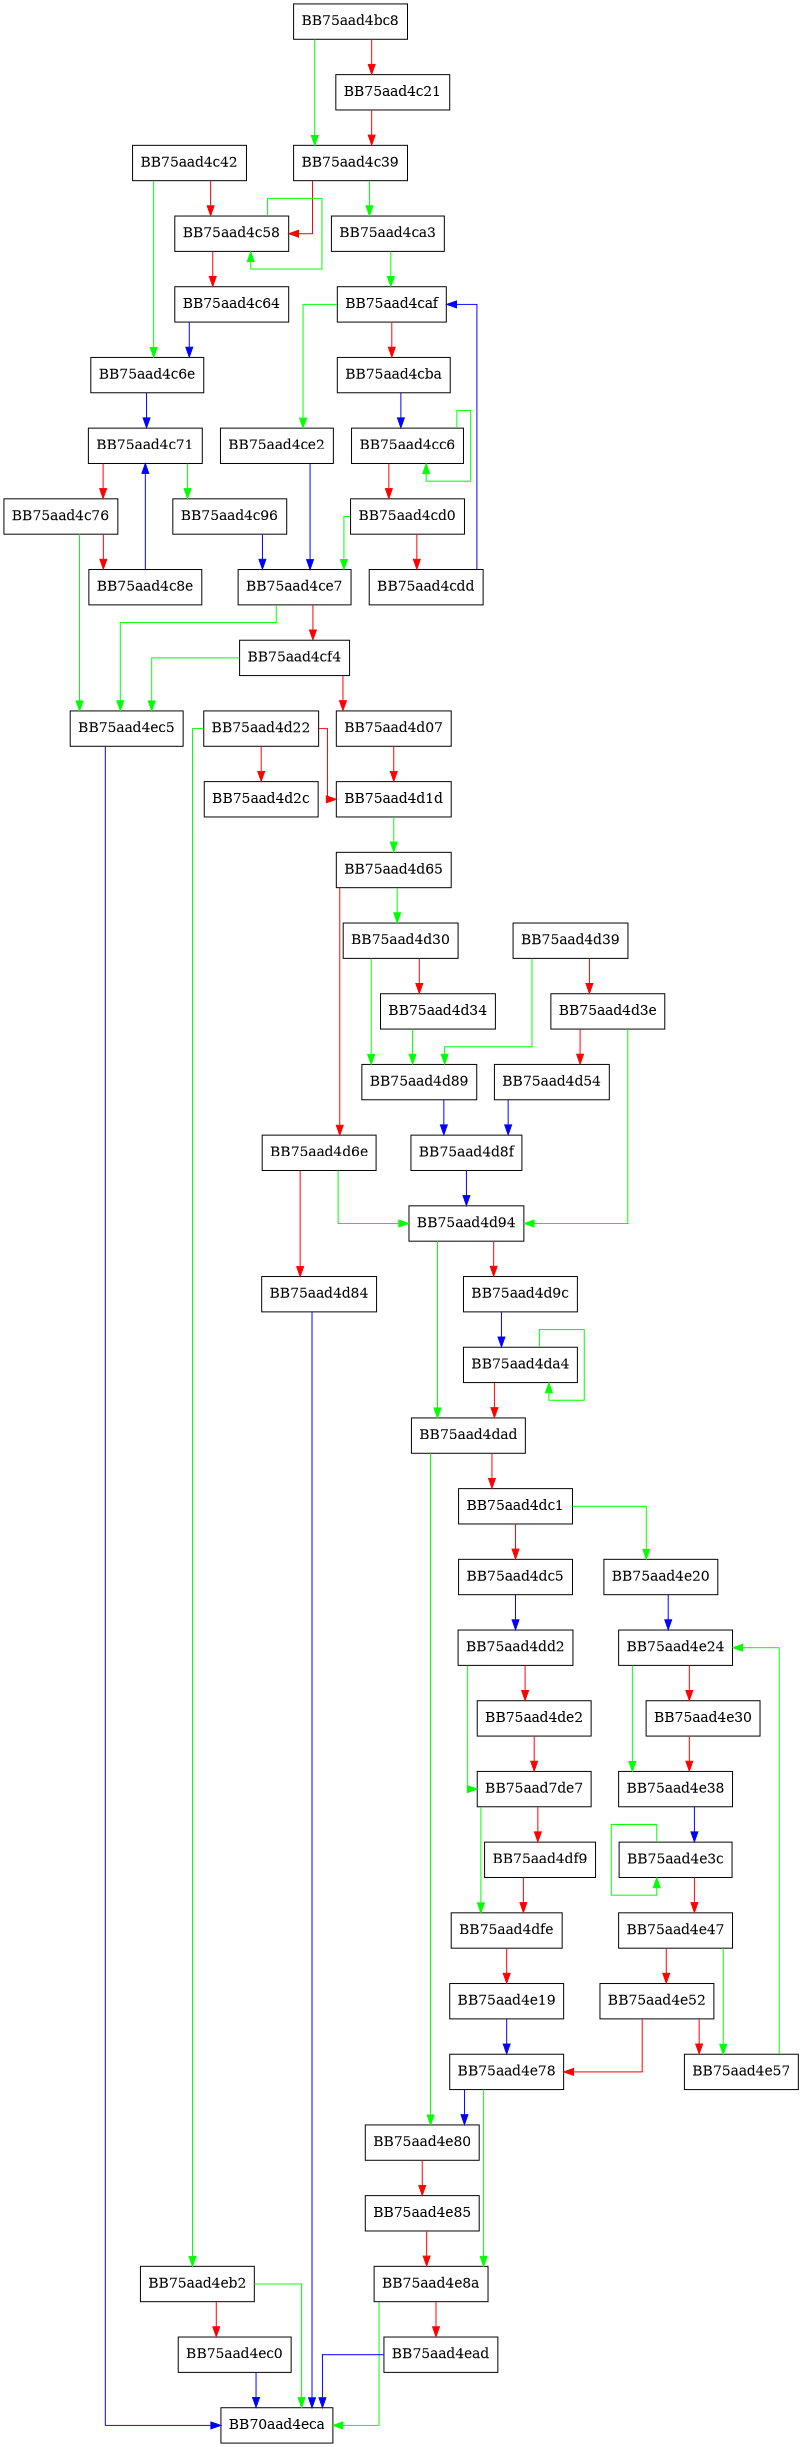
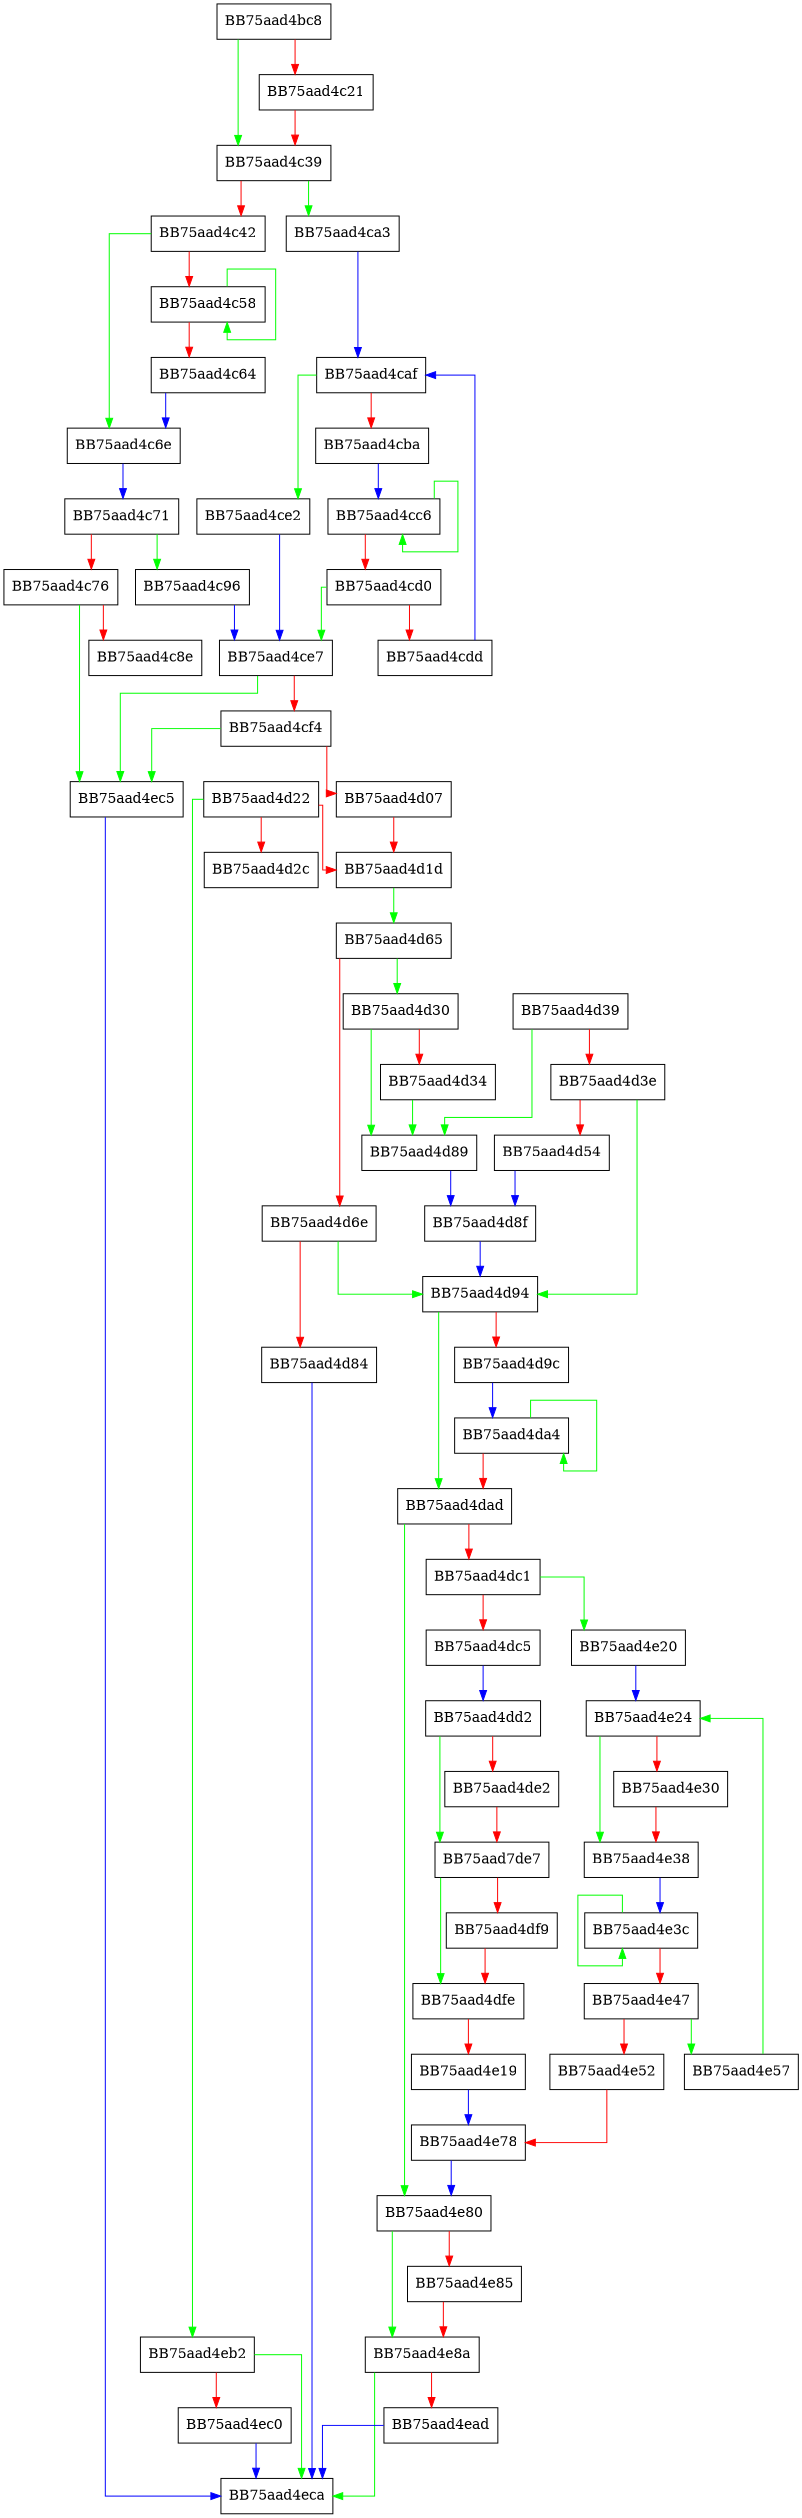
edge "BB75aad4c39" -> "BB75aad4c58": now "BB75aad4c39" -> "BB75aad4c42"
edge "BB75aad4ca3" -> "BB75aad4caf": color green -> blue
edge "BB75aad4c8e" -> "BB75aad4c71": removed
edge "BB75aad4e52" -> "BB75aad4e57": removed
edge "BB75aad4e78" -> "BB75aad4e8a": now "BB75aad4e80" -> "BB75aad4e8a"
node "BB70aad4eca": label "BB70aad4eca" -> "BB75aad4eca"
